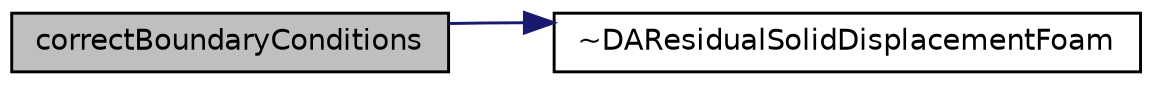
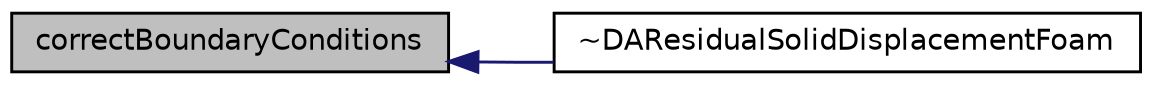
edge "correctBoundaryConditions" -> "~DAResidualSolidDisplacementFoam": reversed
